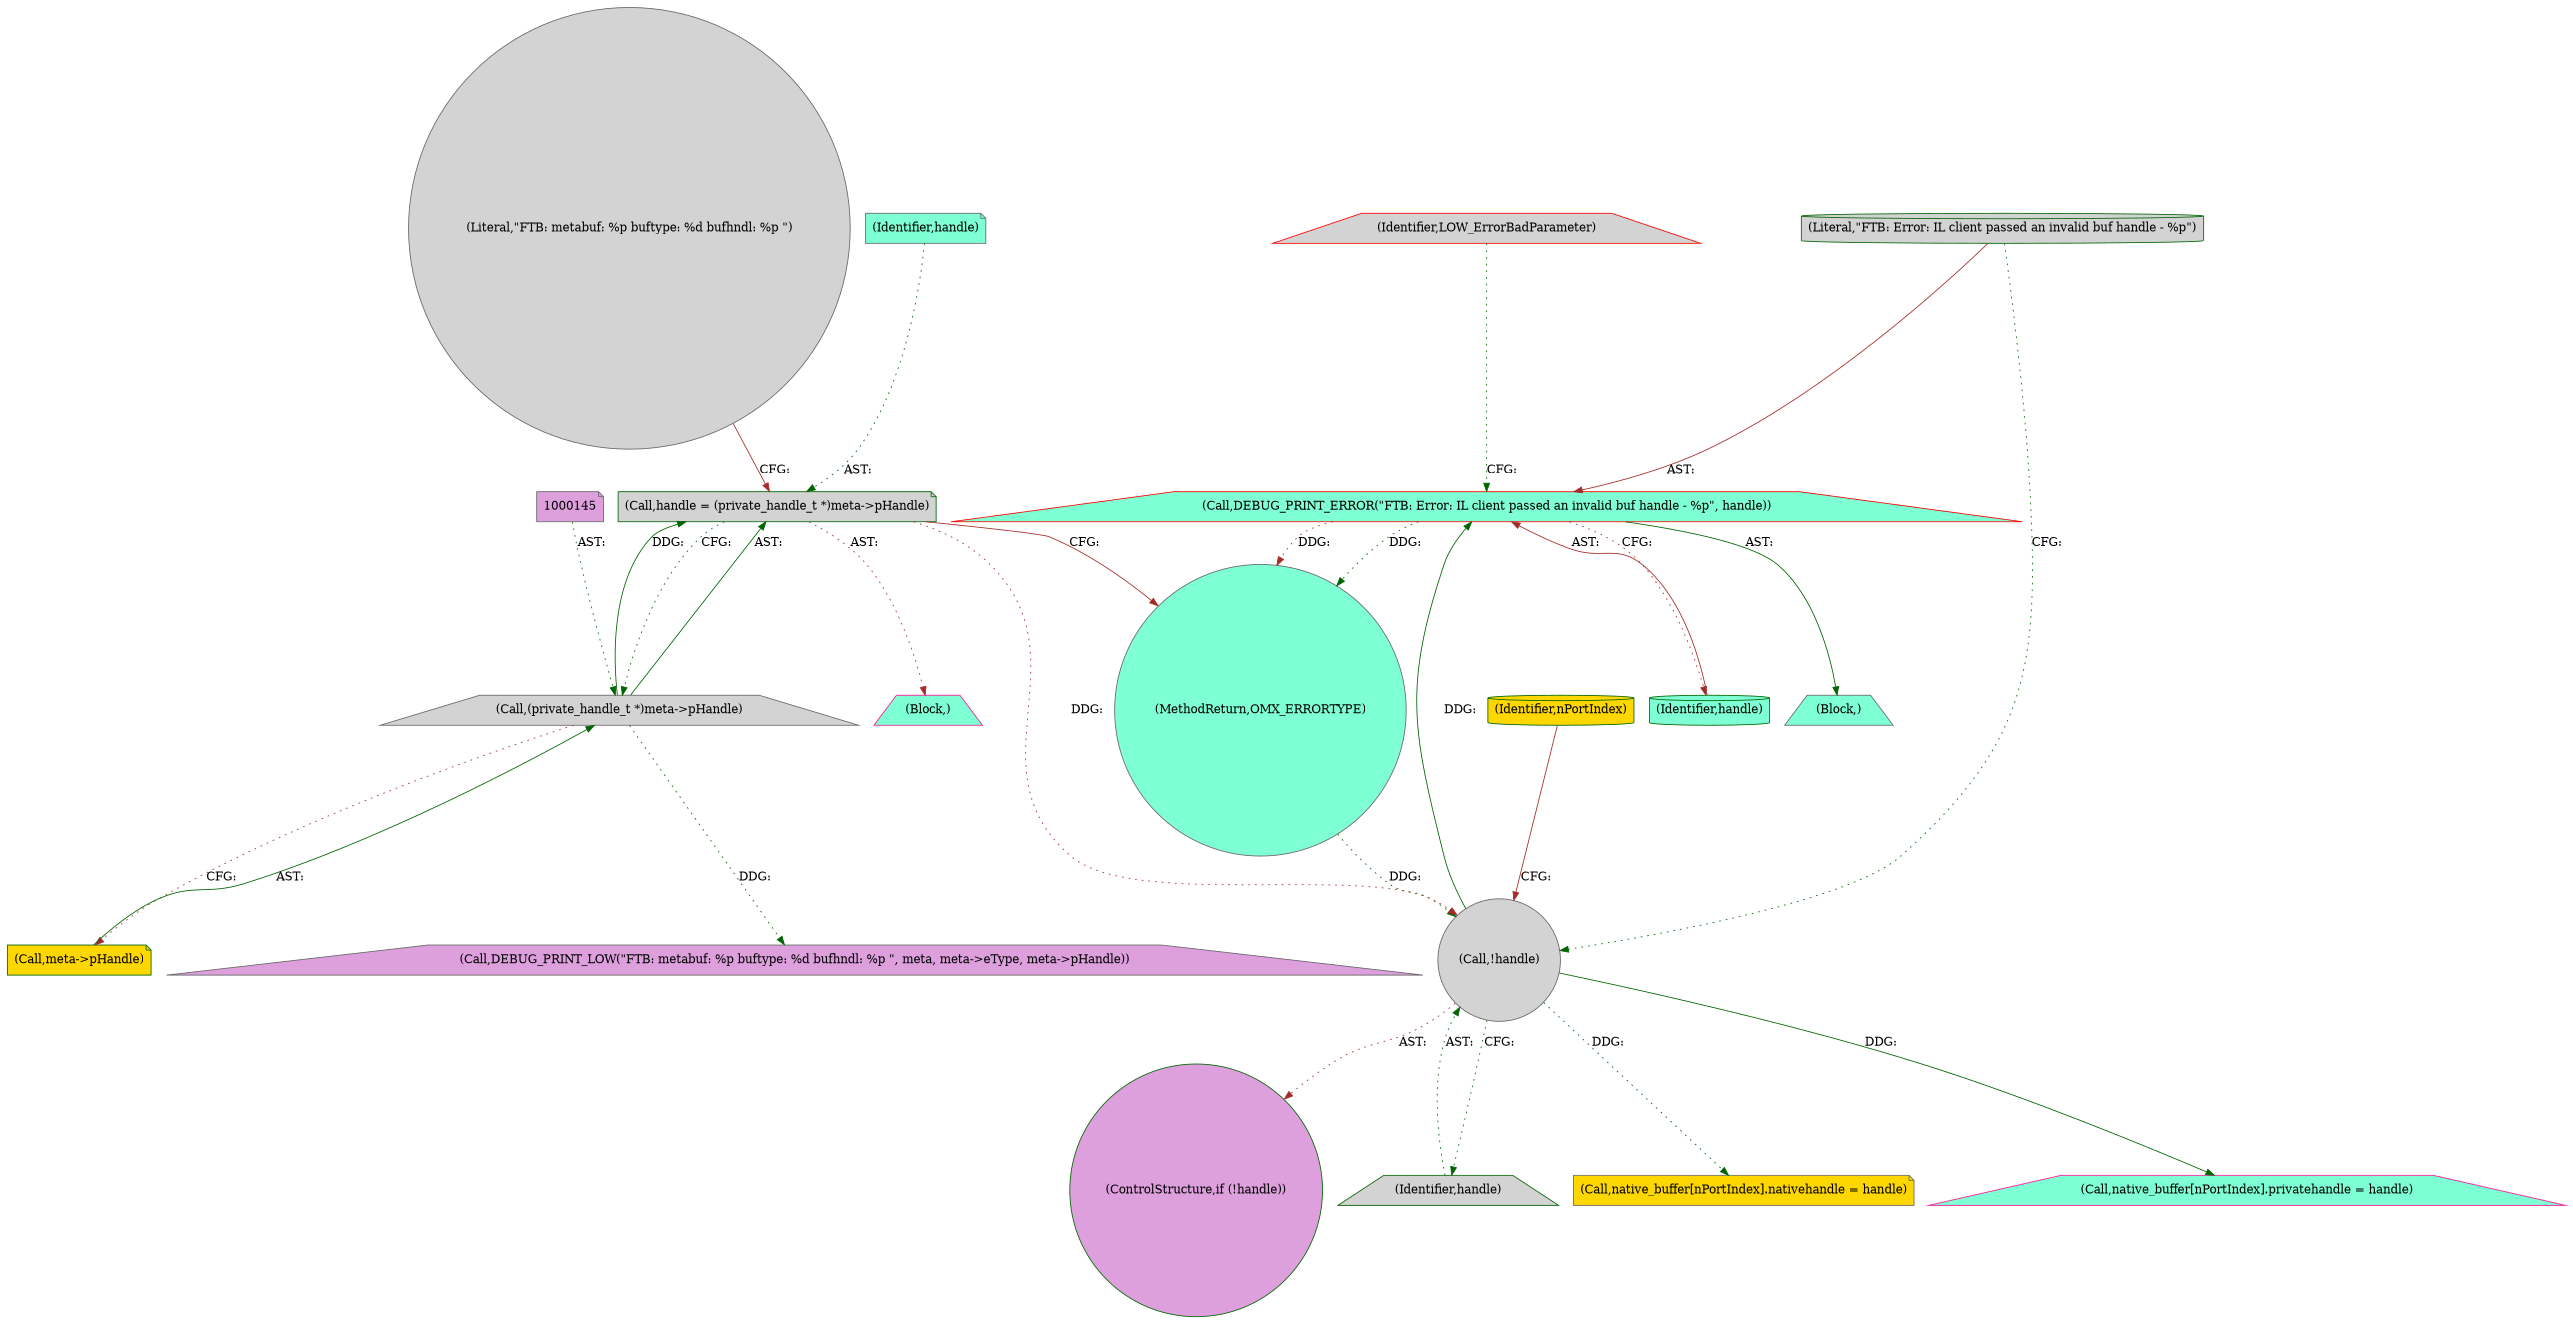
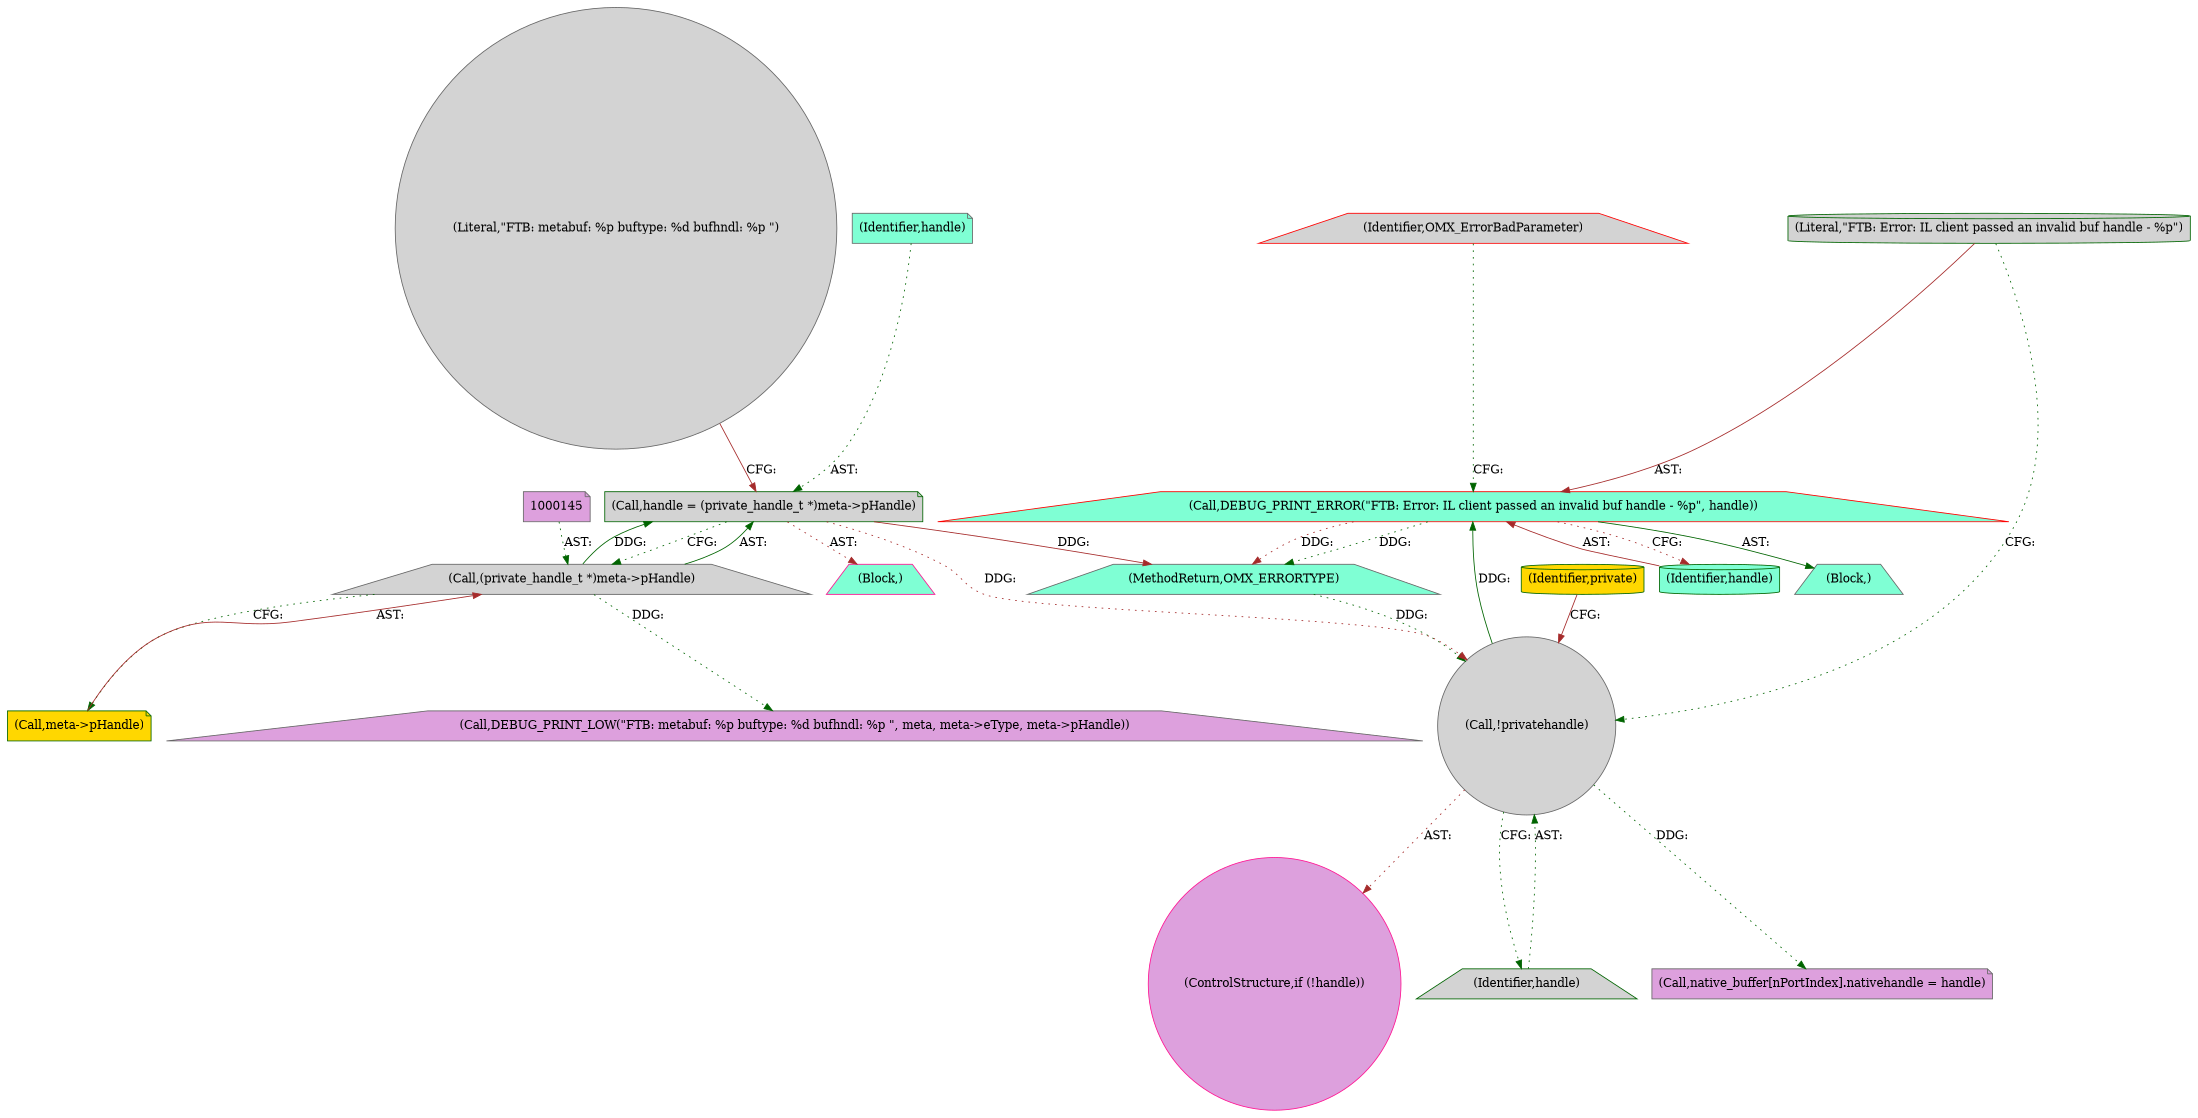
node "(Identifier,LOW_ErrorBadParameter)": label "(Identifier,LOW_ErrorBadParameter)" -> "(Identifier,OMX_ErrorBadParameter)"
edge "(Call,handle = (private_handle_t *)meta->pHandle)" -> "(MethodReturn,OMX_ERRORTYPE)": label "CFG: " -> "DDG: "
node "(MethodReturn,OMX_ERRORTYPE)": shape circle -> trapezium
node "(Identifier,nPortIndex)": label "(Identifier,nPortIndex)" -> "(Identifier,private)"
edge "(Call,(private_handle_t *)meta->pHandle)" -> "(Call,meta->pHandle)": color brown -> darkgreen
edge "(Call,meta->pHandle)" -> "(Call,(private_handle_t *)meta->pHandle)": color darkgreen -> brown
node "(Call,!handle)": label "(Call,!handle)" -> "(Call,!privatehandle)"
node "(ControlStructure,if (!handle))": color darkgreen -> deeppink
node "(Call,native_buffer[nPortIndex].nativehandle = handle)": fillcolor gold -> plum
node "(Call,native_buffer[nPortIndex].privatehandle = handle)": removed
